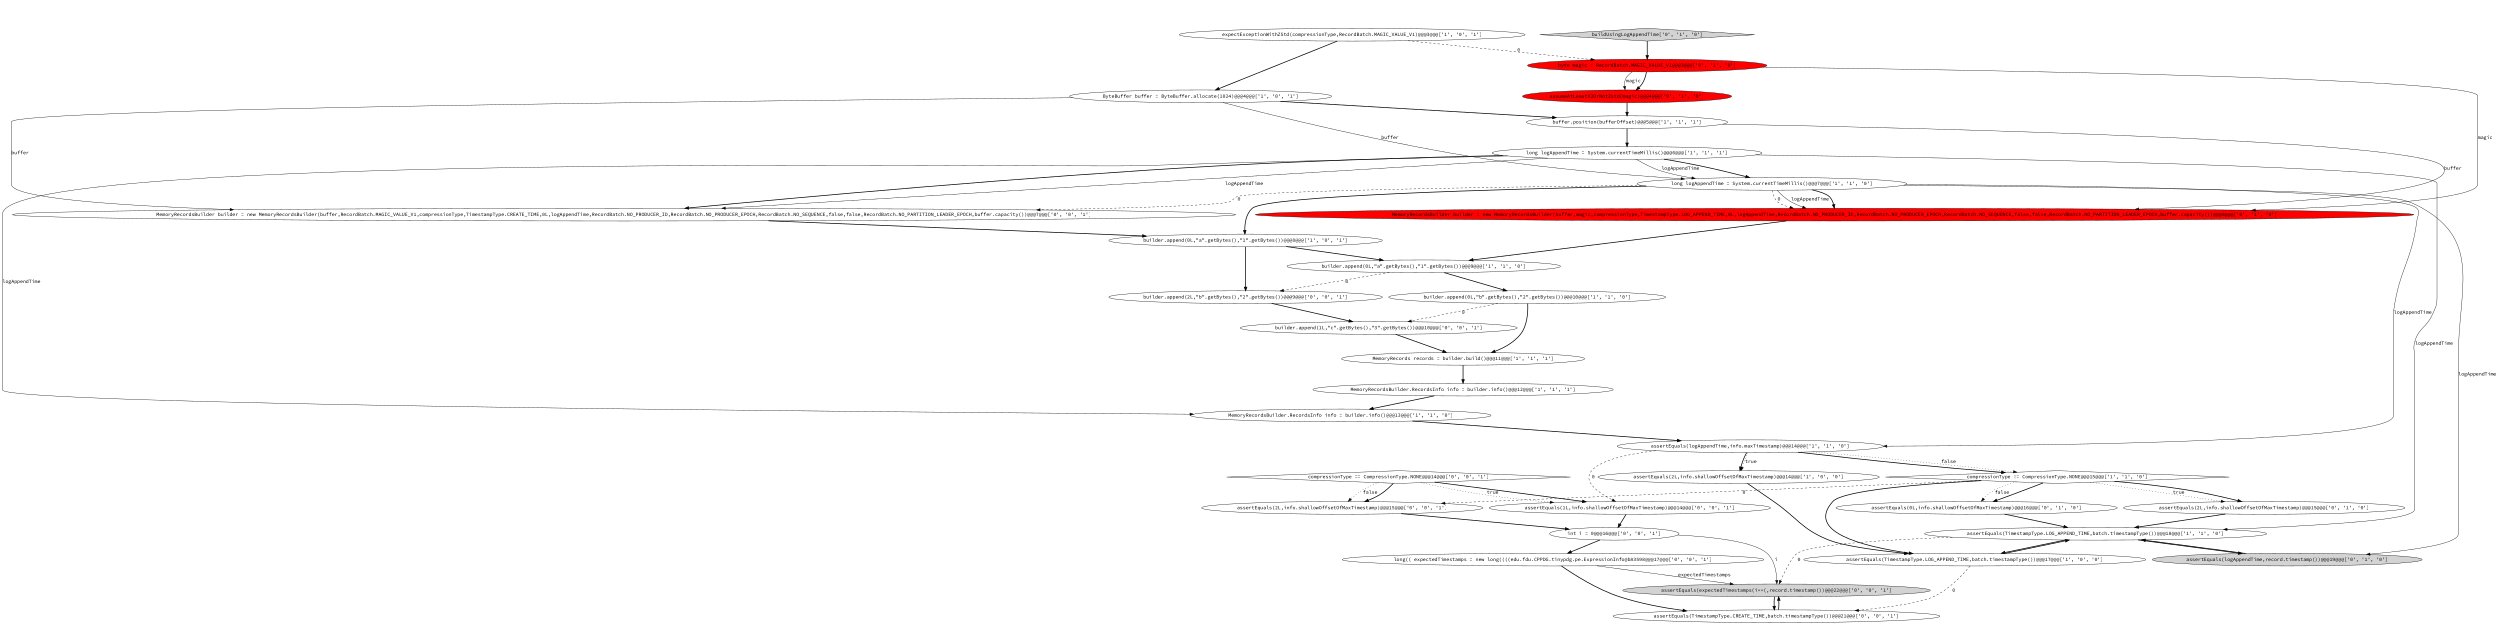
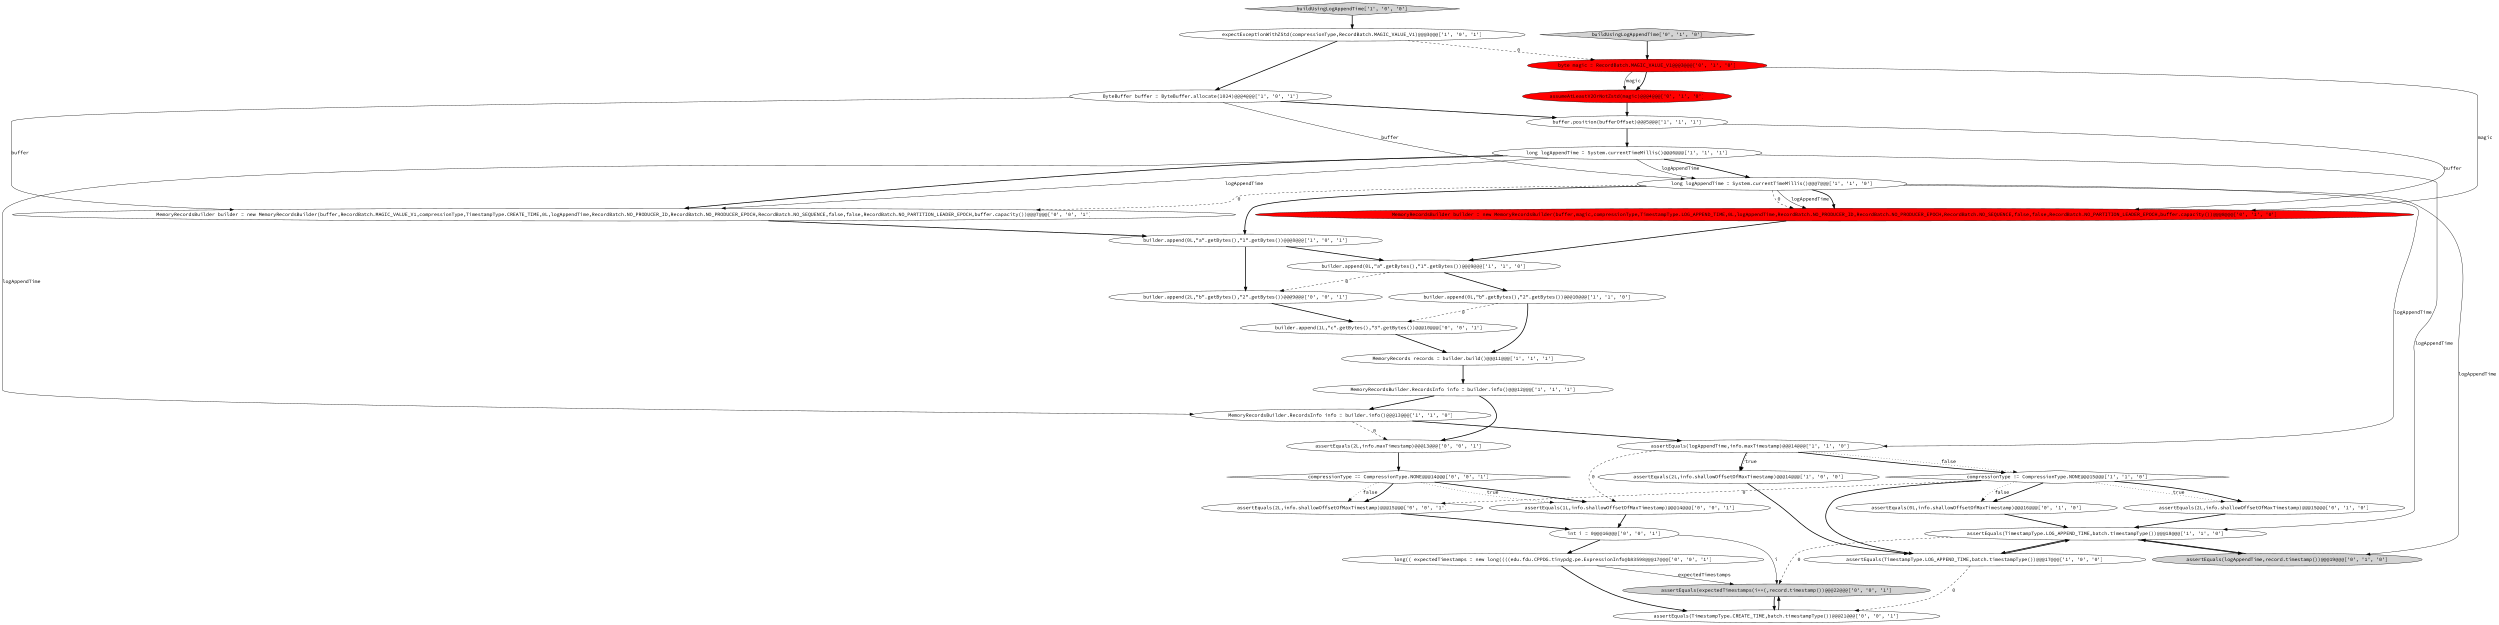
node "buildUsingLogAppendTime['1', '0', '0']": added
node "assertEquals(2L,info.maxTimestamp)@@@13@@@['0', '0', '1']": added
